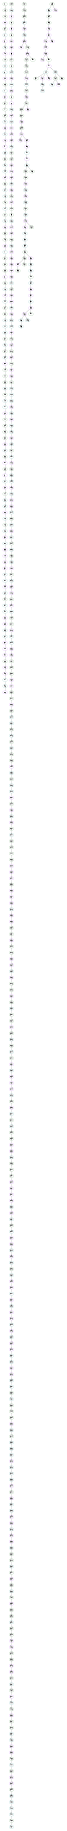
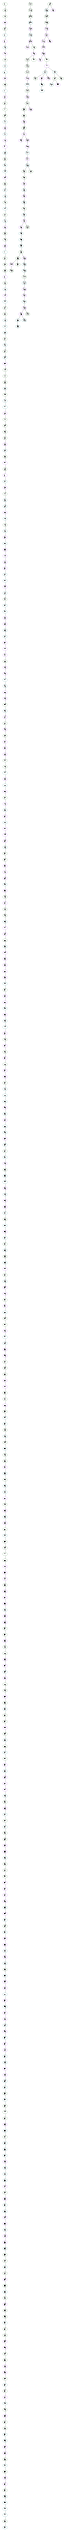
node "113": added
